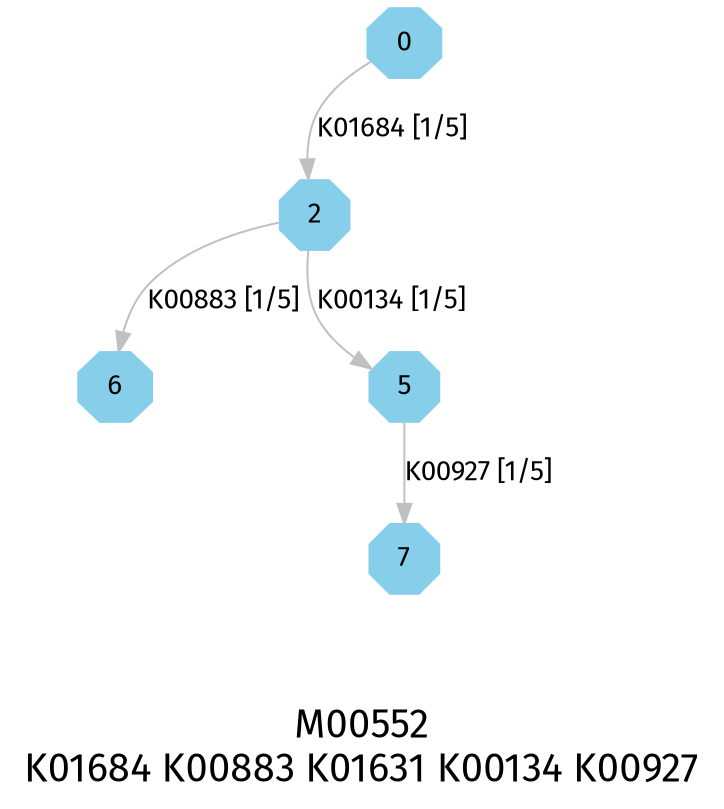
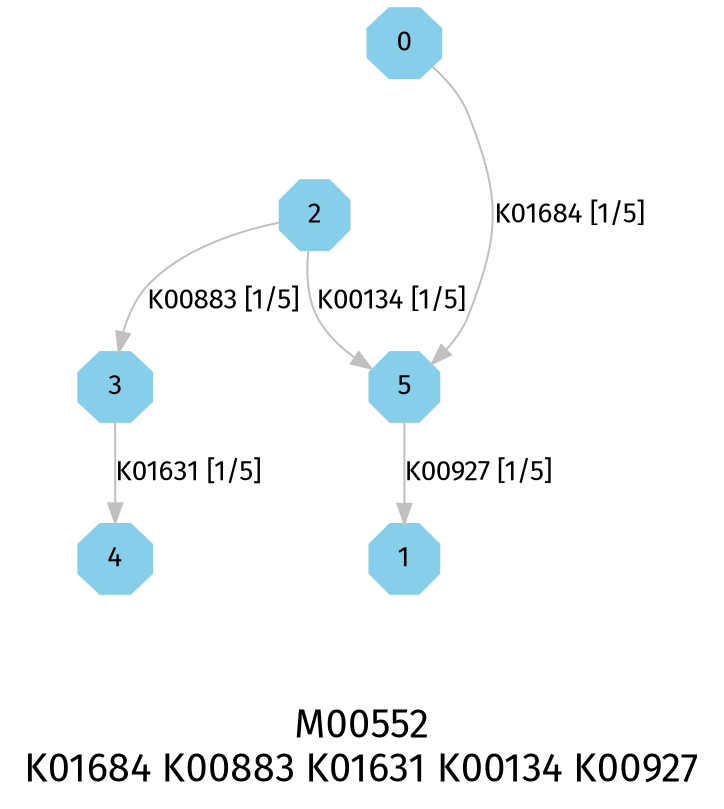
edge "0" -> "2": now "0" -> "5"
node "6": label "6" -> "3"
node "4": added
node "7": label "7" -> "1"
